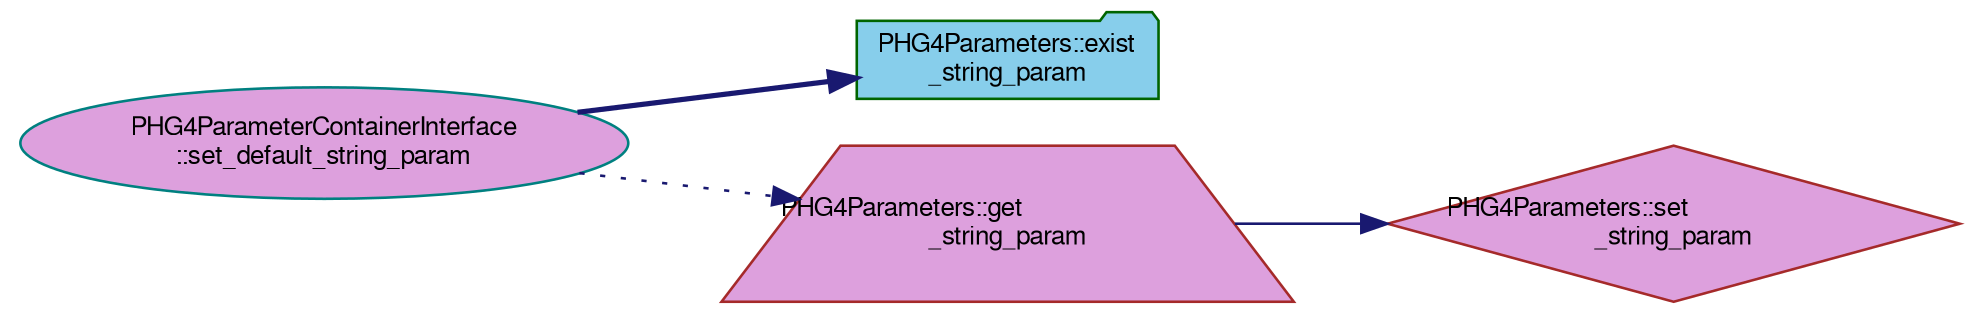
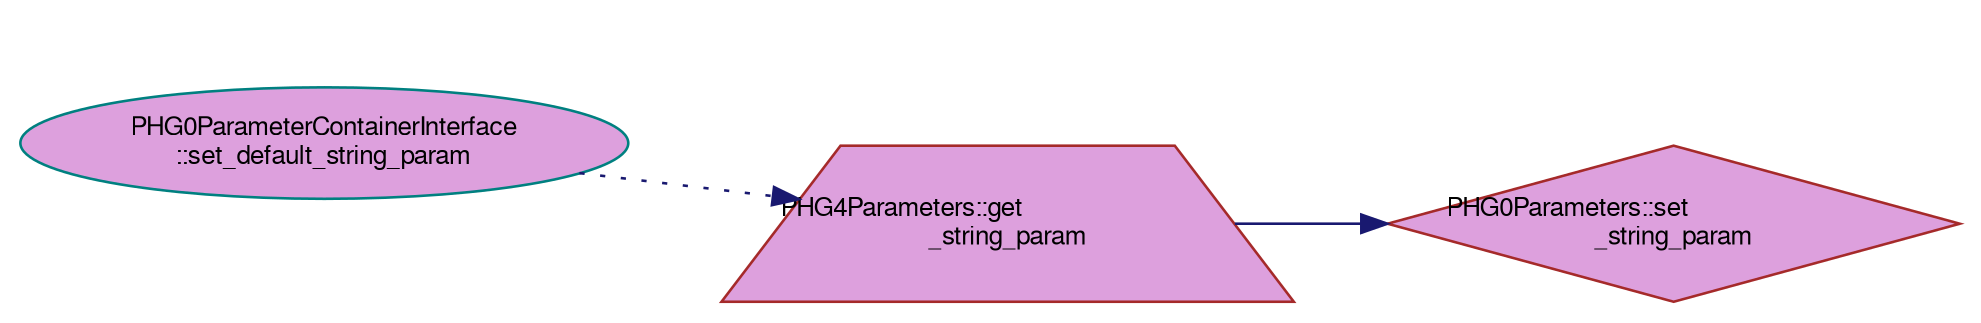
node "PHG4Parameters::exist _string_param": removed
node "PHG4ParameterContainerInterface ::set_default_string_param": label "PHG4ParameterContainerInterface ::set_default_string_param" -> "PHG0ParameterContainerInterface ::set_default_string_param"
node "PHG4Parameters::set _string_param": label "PHG4Parameters::set _string_param" -> "PHG0Parameters::set _string_param"
